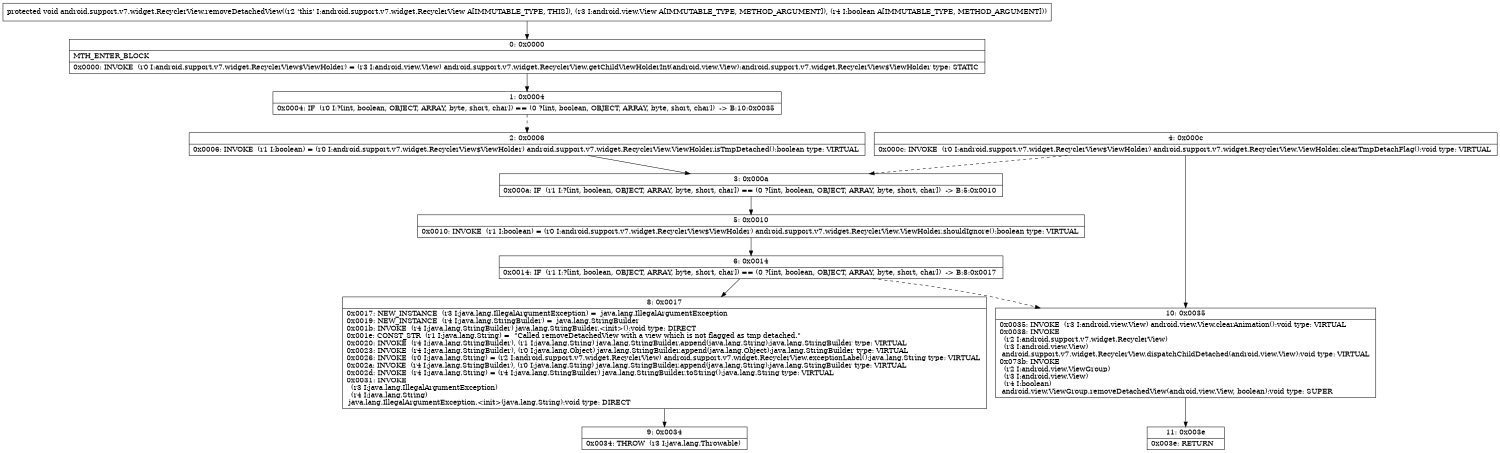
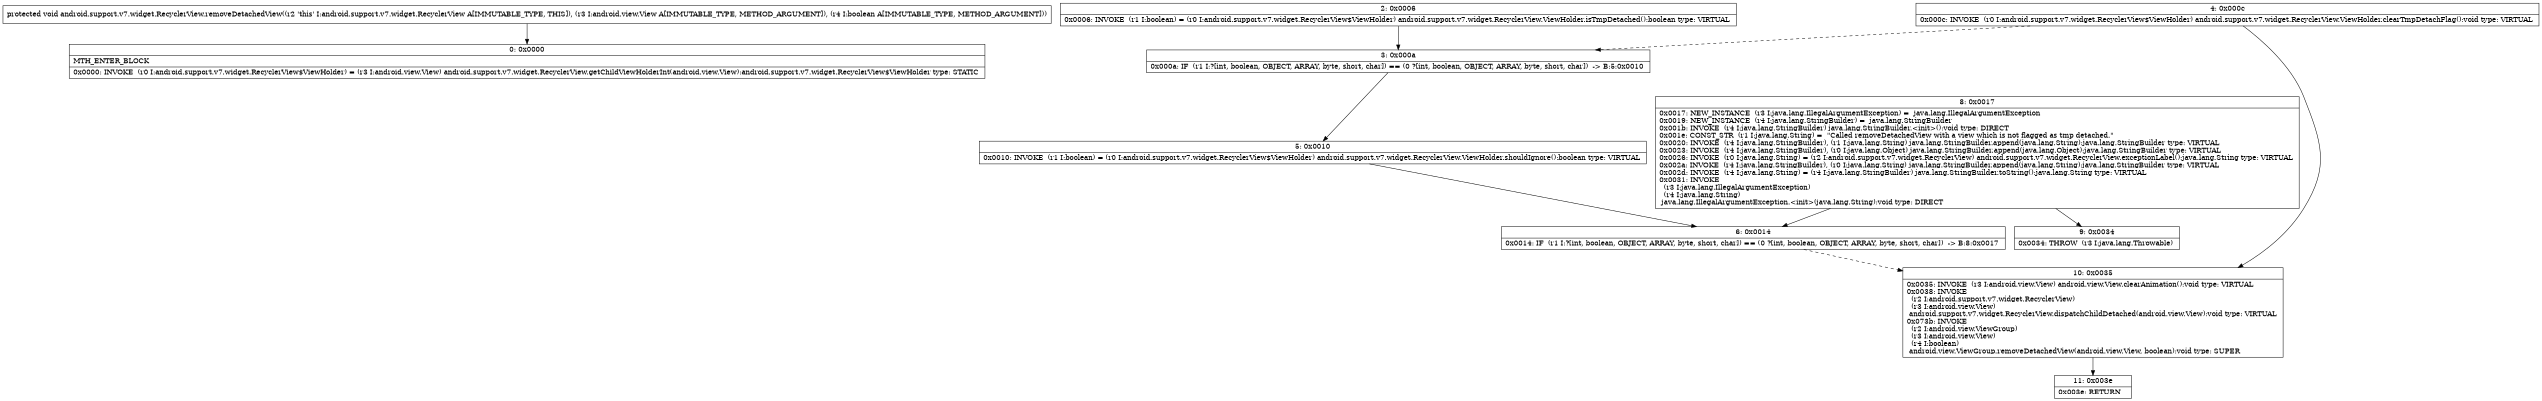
node "1: 0x0004": removed
edge "6: 0x0014" -> "8: 0x0017": reversed
